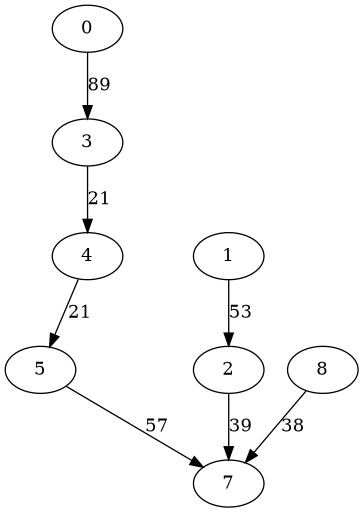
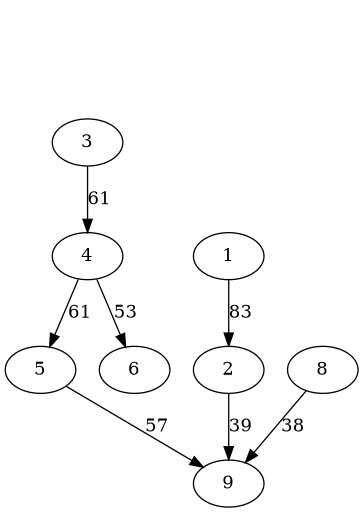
node "0": removed
edge "3" -> "4": label "21" -> "61"
edge "4" -> "5": label "21" -> "61"
edge "1" -> "2": label "53" -> "83"
node "6": added
node "7": label "7" -> "9"
